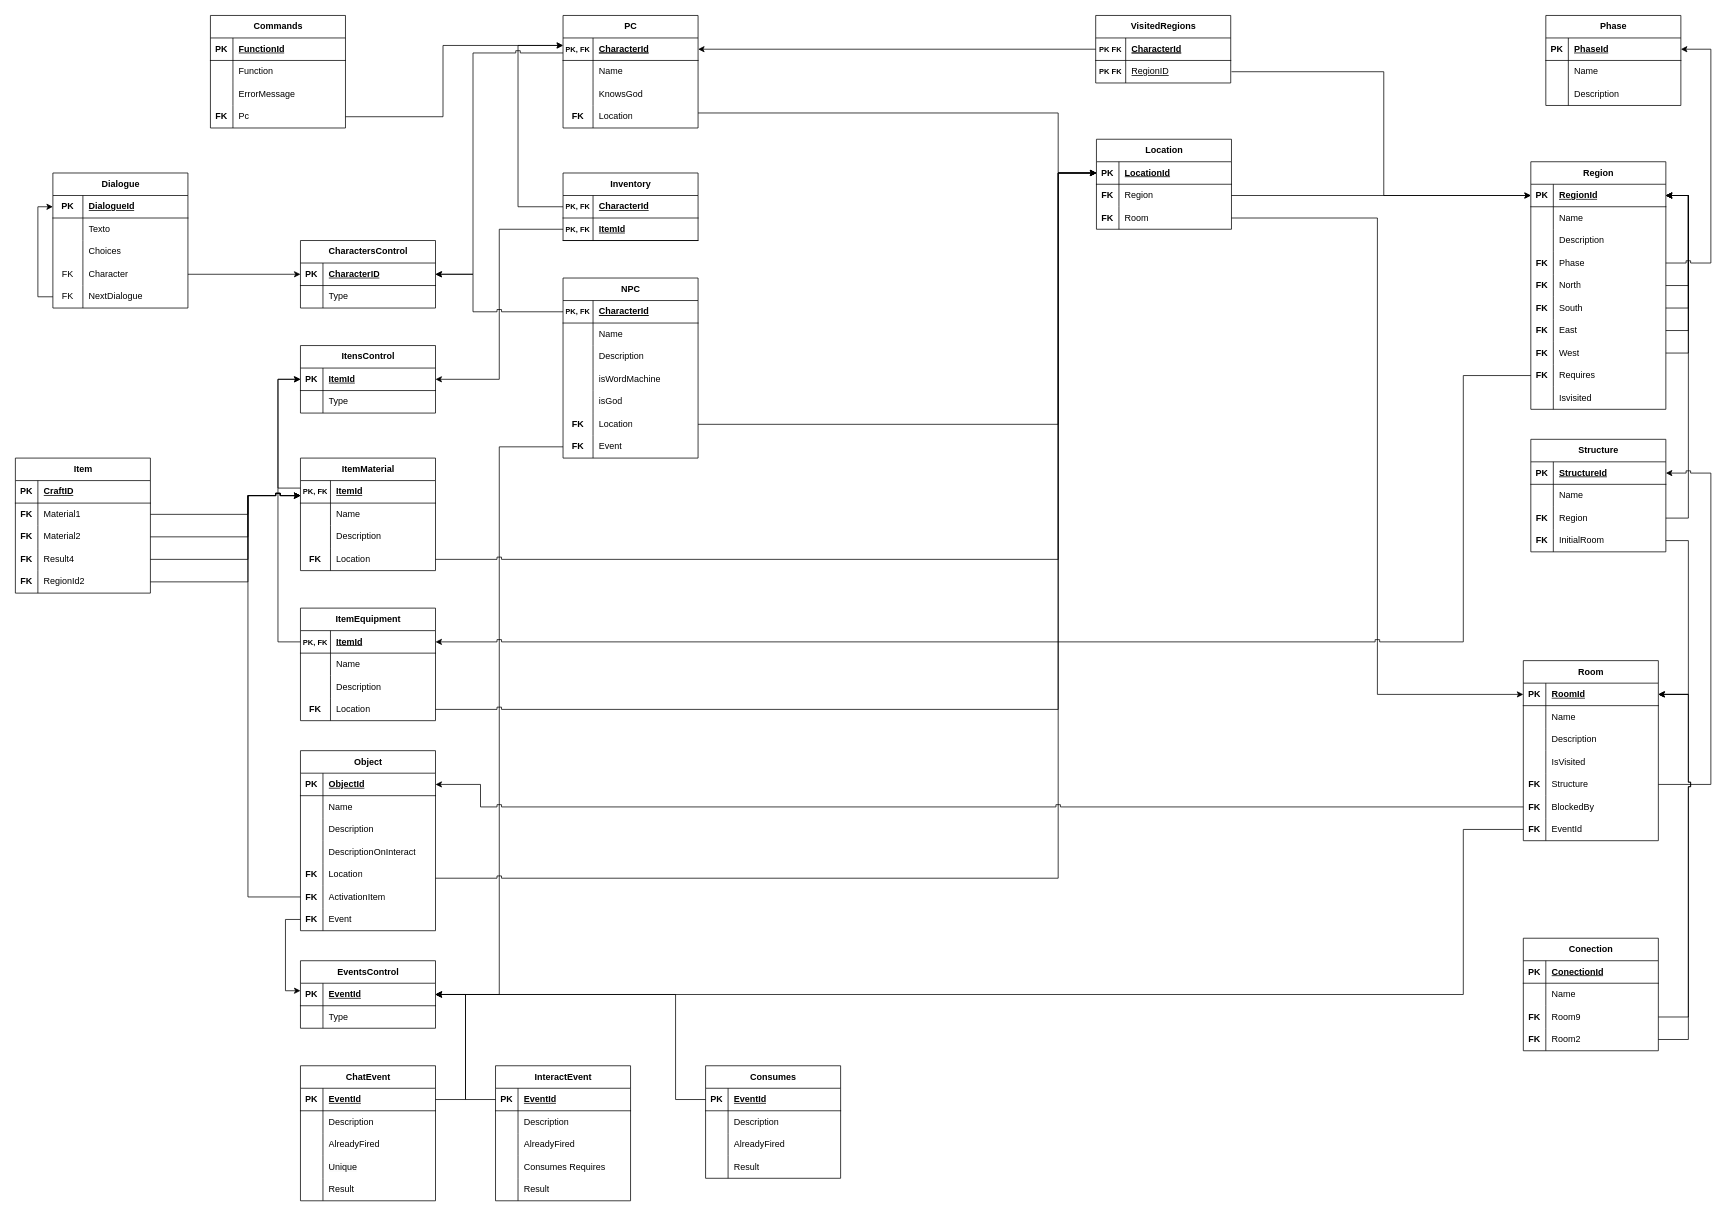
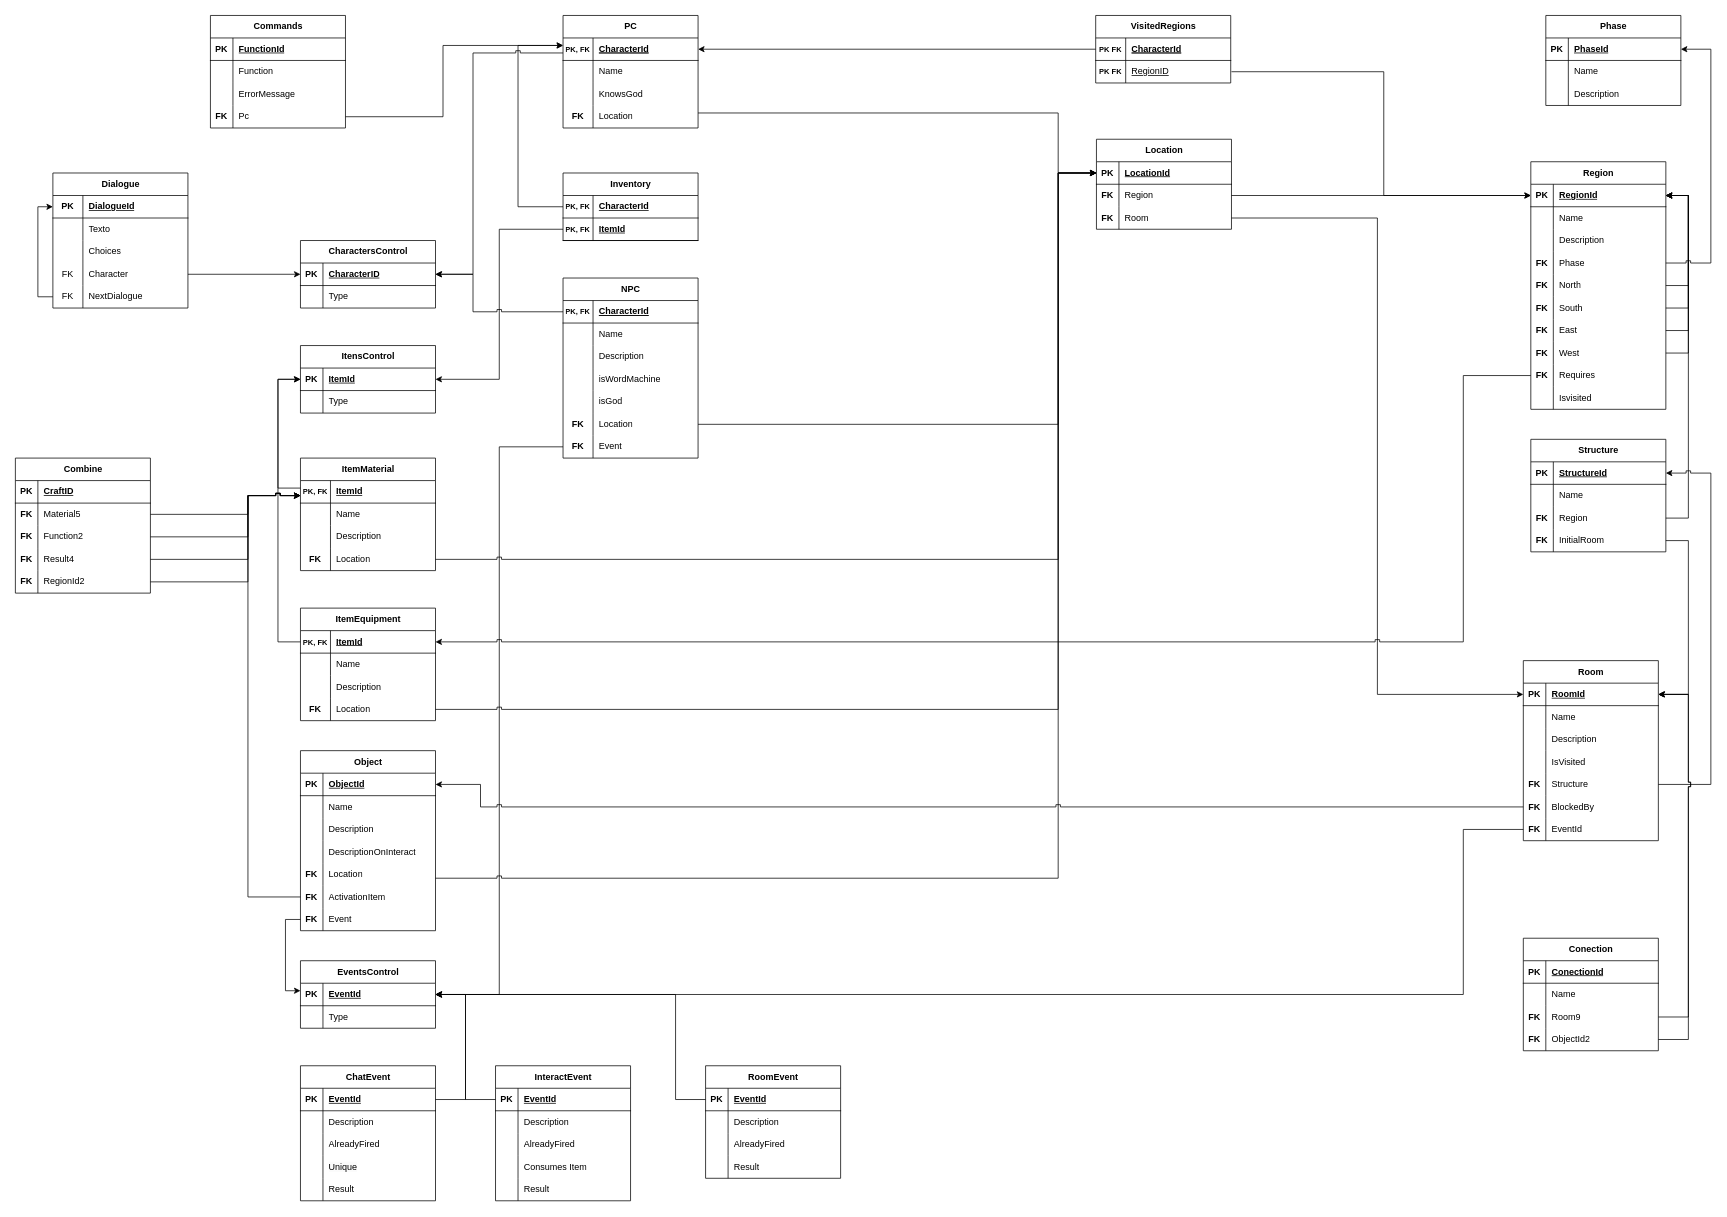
node "Item": label "Item" -> "Combine"
node "Material1": label "Material1" -> "Material5"
node "Material2": label "Material2" -> "Function2"
node "Room2": label "Room2" -> "ObjectId2"
node "Consumes": label "Consumes" -> "RoomEvent"
node "Consumes Requires": label "Consumes Requires" -> "Consumes Item"
